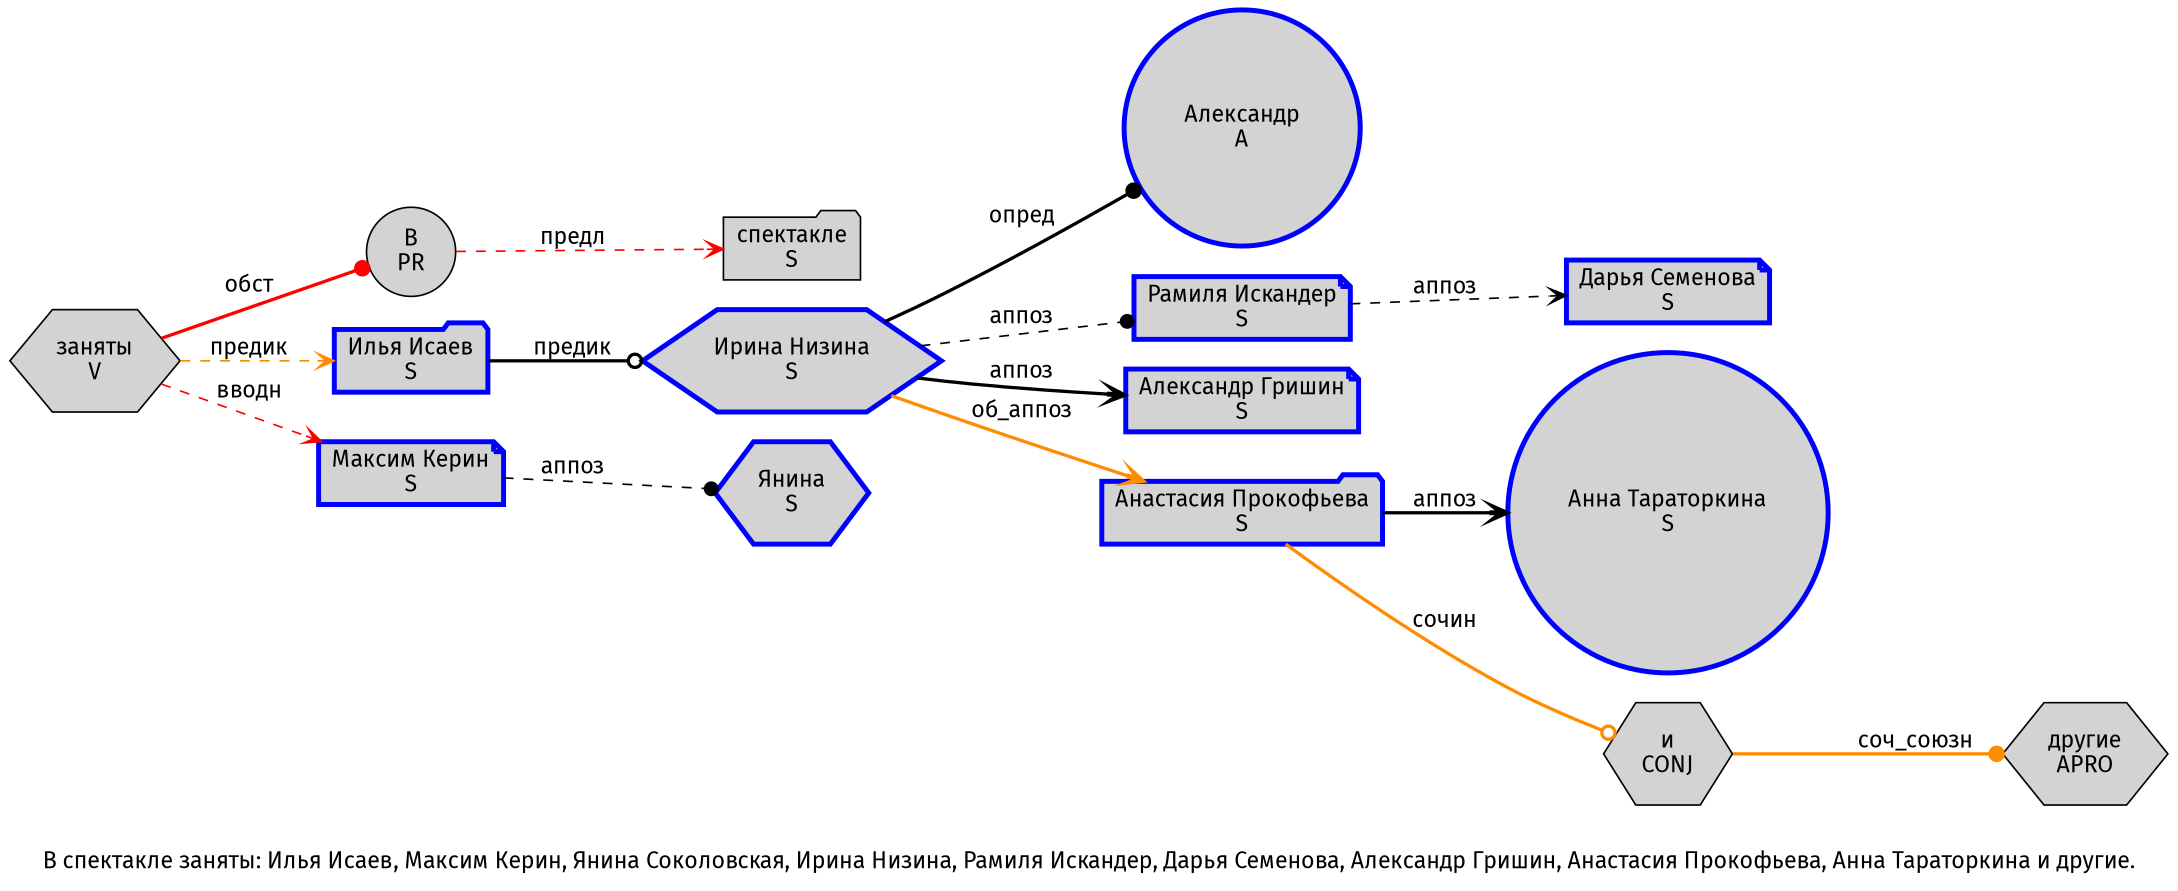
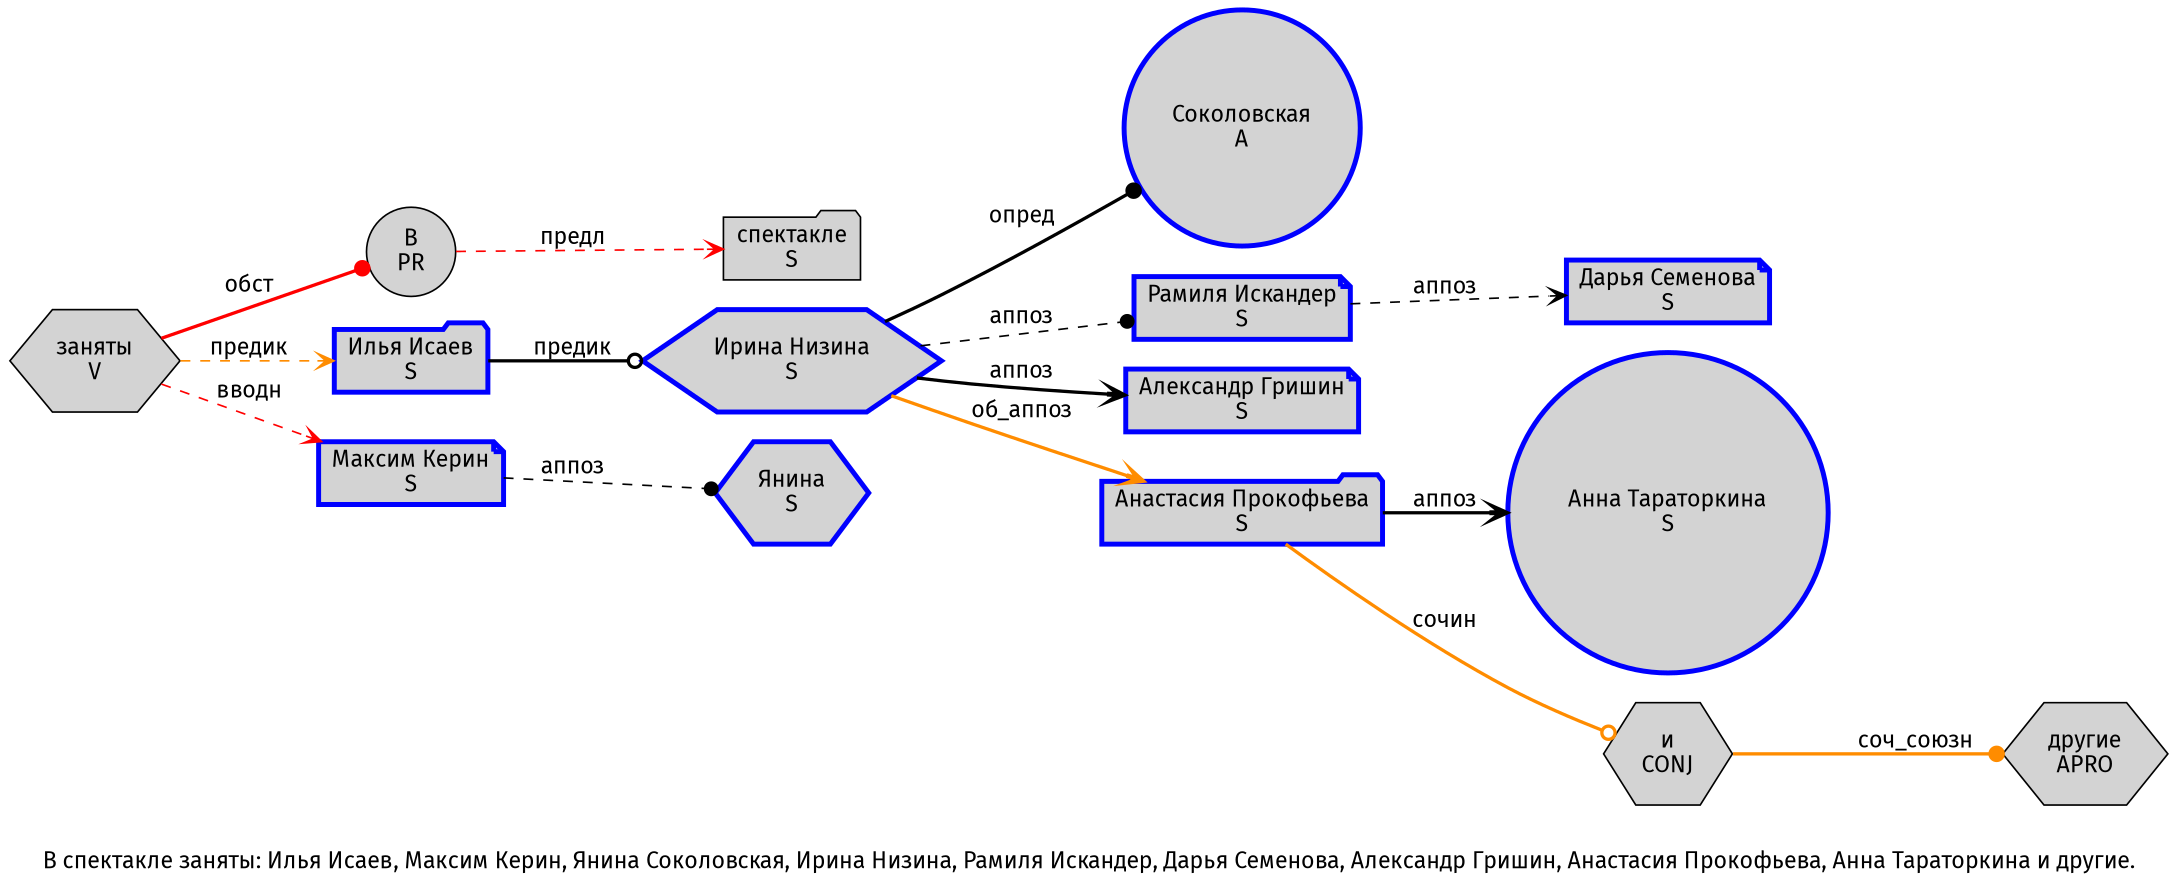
node "Александр A": label "Александр A" -> "Соколовская A"
